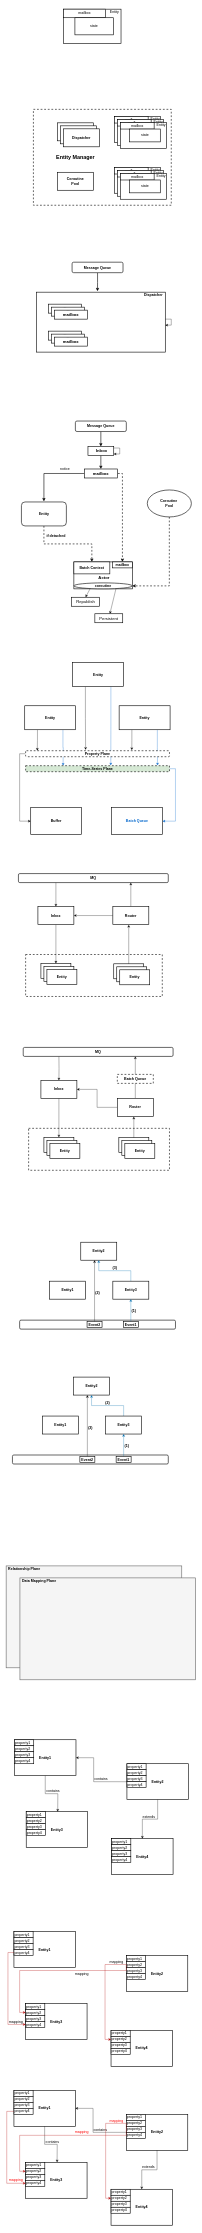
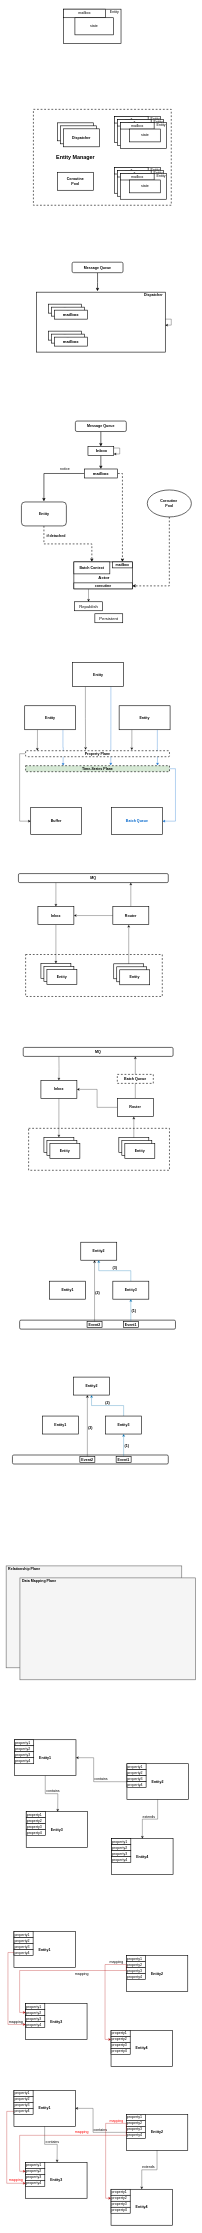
node "coroutine": shape ellipse -> rectangle
node "Republish": moved (86, 601) -> (89, 606)
edge "coroutine" -> "Persistent": removed
